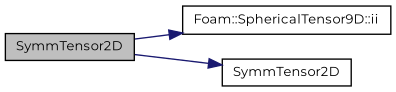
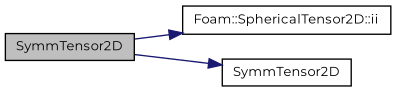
node "Foam::SphericalTensor9D::ii": label "Foam::SphericalTensor9D::ii" -> "Foam::SphericalTensor2D::ii"
